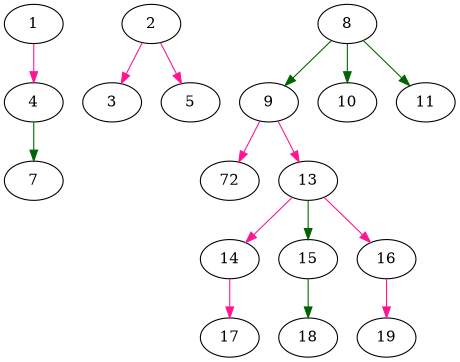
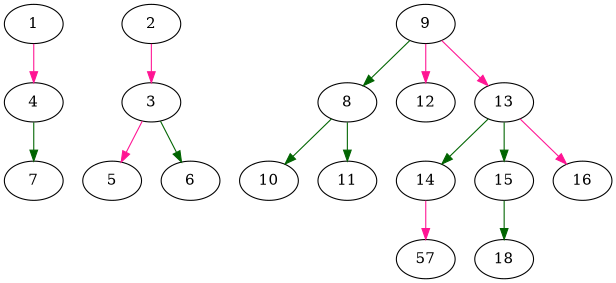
edge "2" -> "5": now "3" -> "5"
edge "8" -> "9": reversed
node "6": added
node "72": label "72" -> "12"
edge "13" -> "14": color deeppink -> darkgreen
node "17": label "17" -> "57"
node "19": removed
